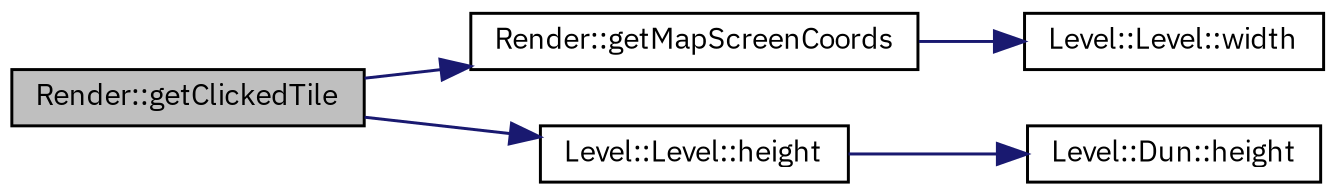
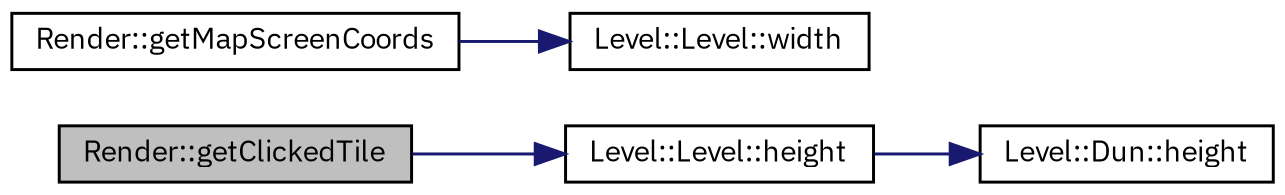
edge "Render::getClickedTile" -> "Render::getMapScreenCoords": removed
